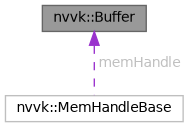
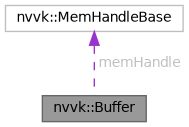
edge "nvvk::MemHandleBase" -> "nvvk::Buffer": reversed
